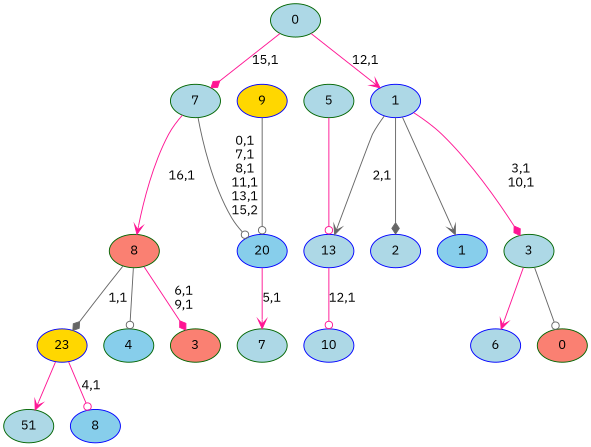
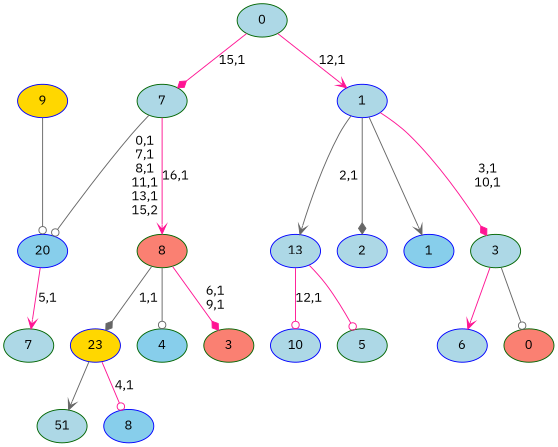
edge "5" -> "13": reversed
edge "23" -> "51": color deeppink -> gray40
